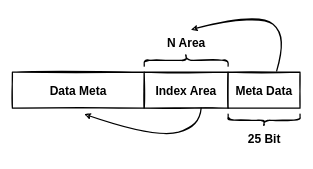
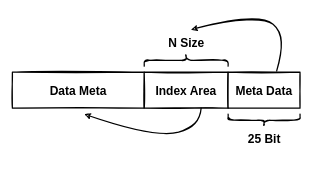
node "N Area": label "N Area" -> "N Size"
